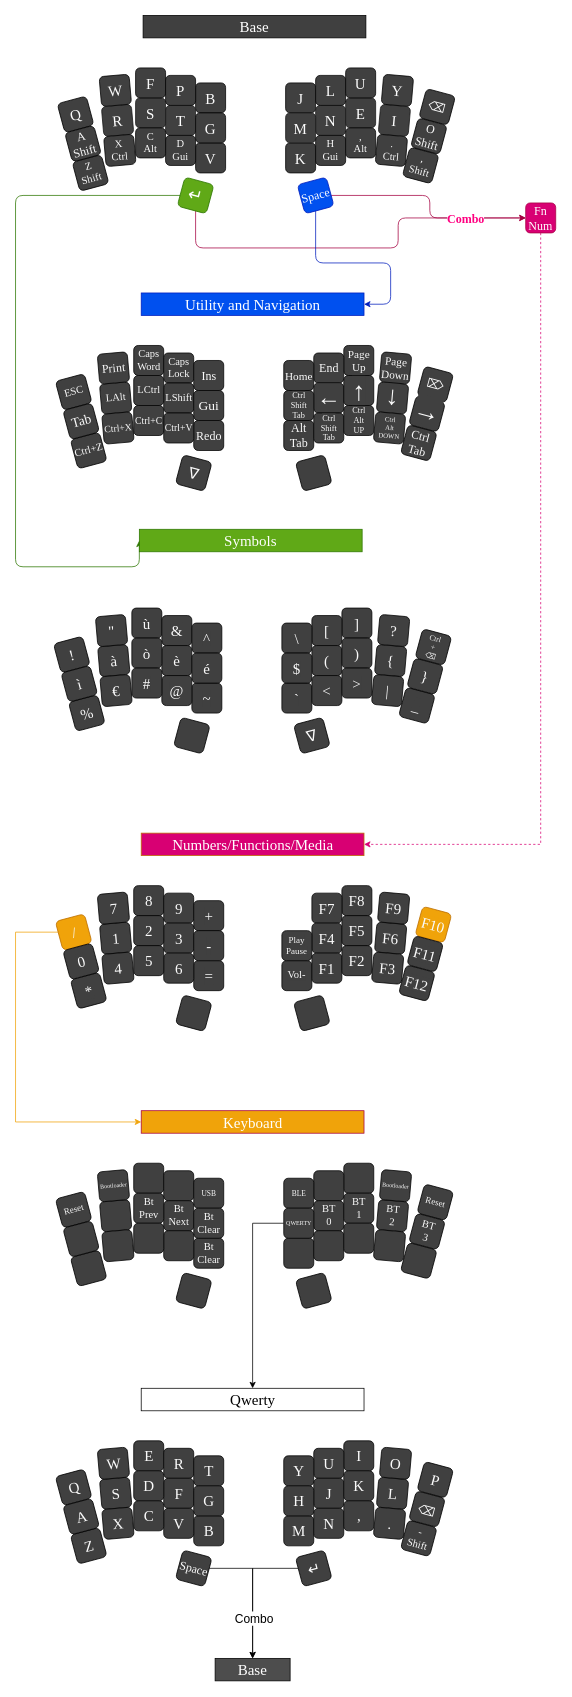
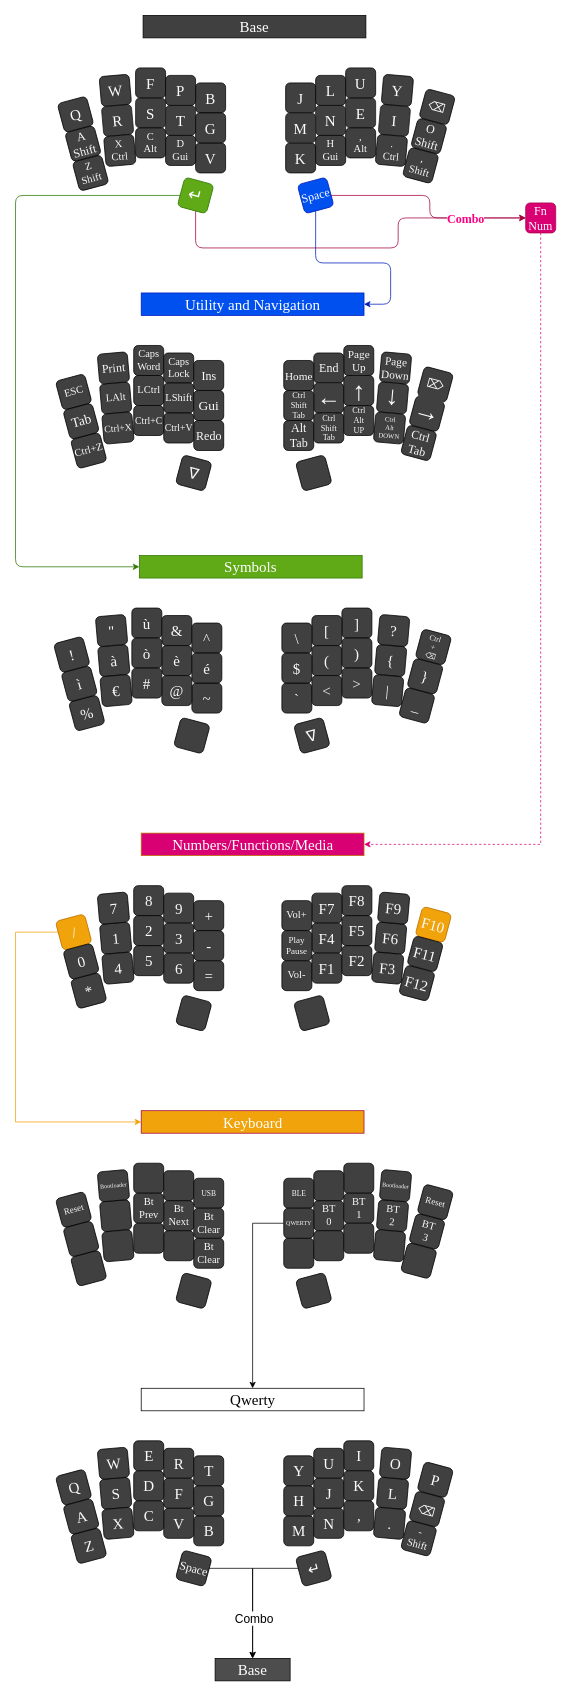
node "Symbols": moved (251, 540) -> (251, 567)
node "Vol+": added
